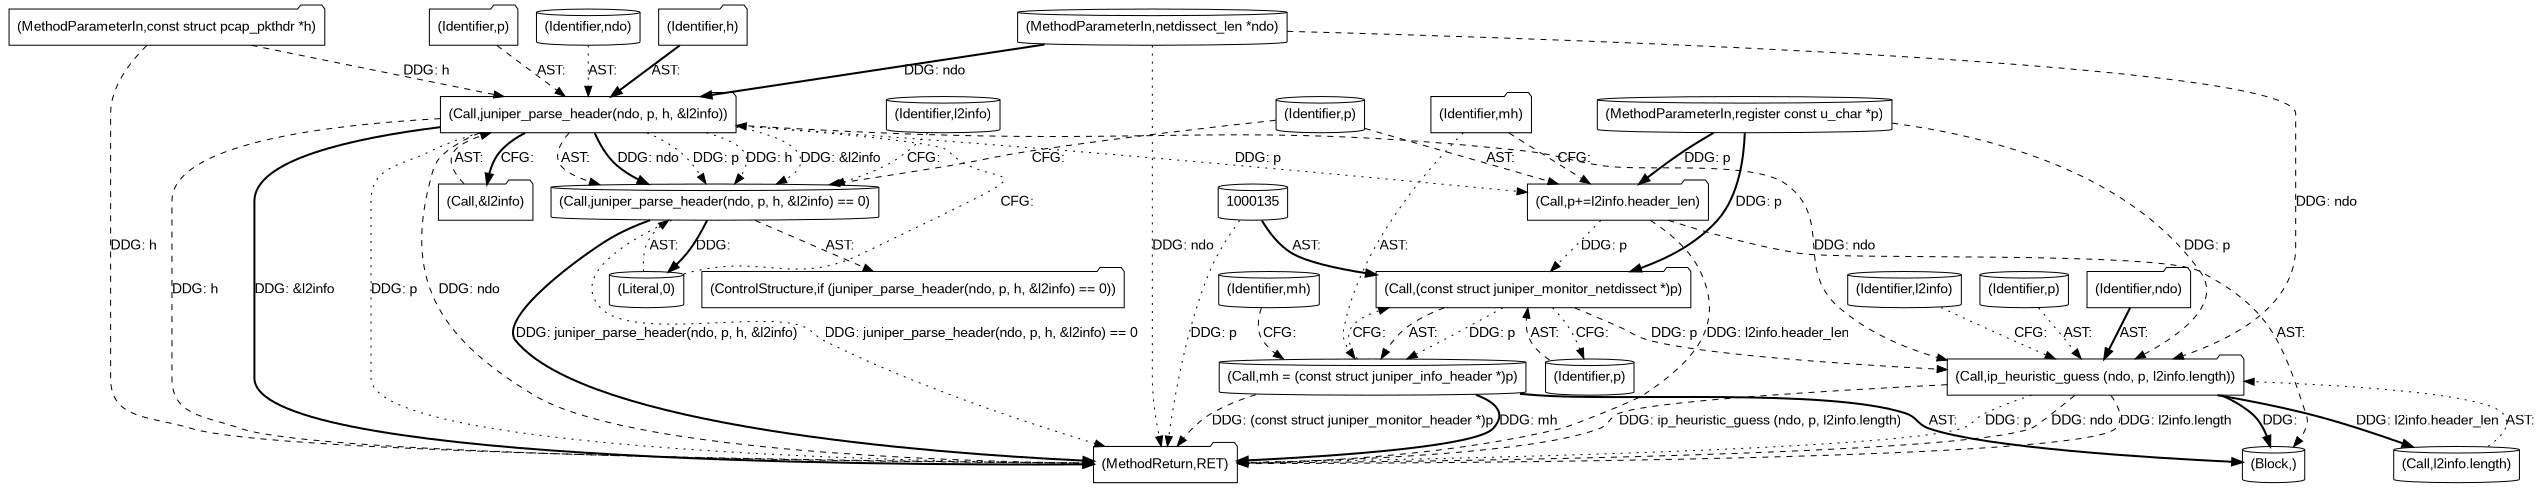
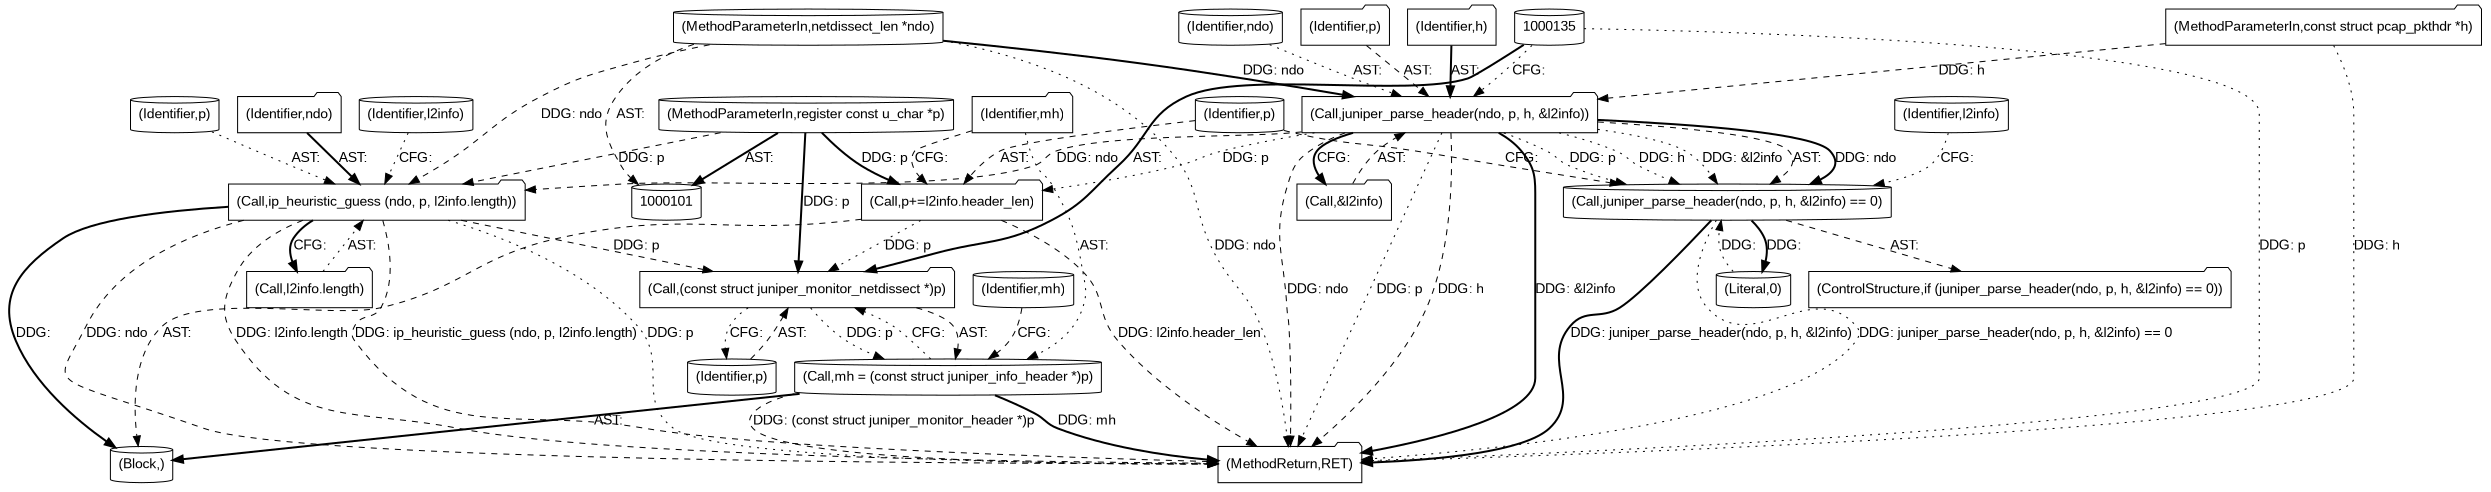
edge "(Literal,0)" -> "(Call,juniper_parse_header(ndo, p, h, &l2info))": now "1000135" -> "(Call,juniper_parse_header(ndo, p, h, &l2info))"
node "1000101": added
edge "(Literal,0)" -> "(Call,juniper_parse_header(ndo, p, h, &l2info) == 0)": label "AST: " -> "DDG: "
edge "(Call,(const struct juniper_monitor_netdissect *)p)" -> "(Call,ip_heuristic_guess (ndo, p, l2info.length))": reversed
edge "(Call,ip_heuristic_guess (ndo, p, l2info.length))" -> "(Call,l2info.length)": label "DDG: l2info.header_len" -> "CFG: "
edge "(MethodParameterIn,const struct pcap_pkthdr *h)" -> "(MethodReturn,RET)": style dashed -> dotted
node "(Call,l2info.length)": shape cylinder -> folder
